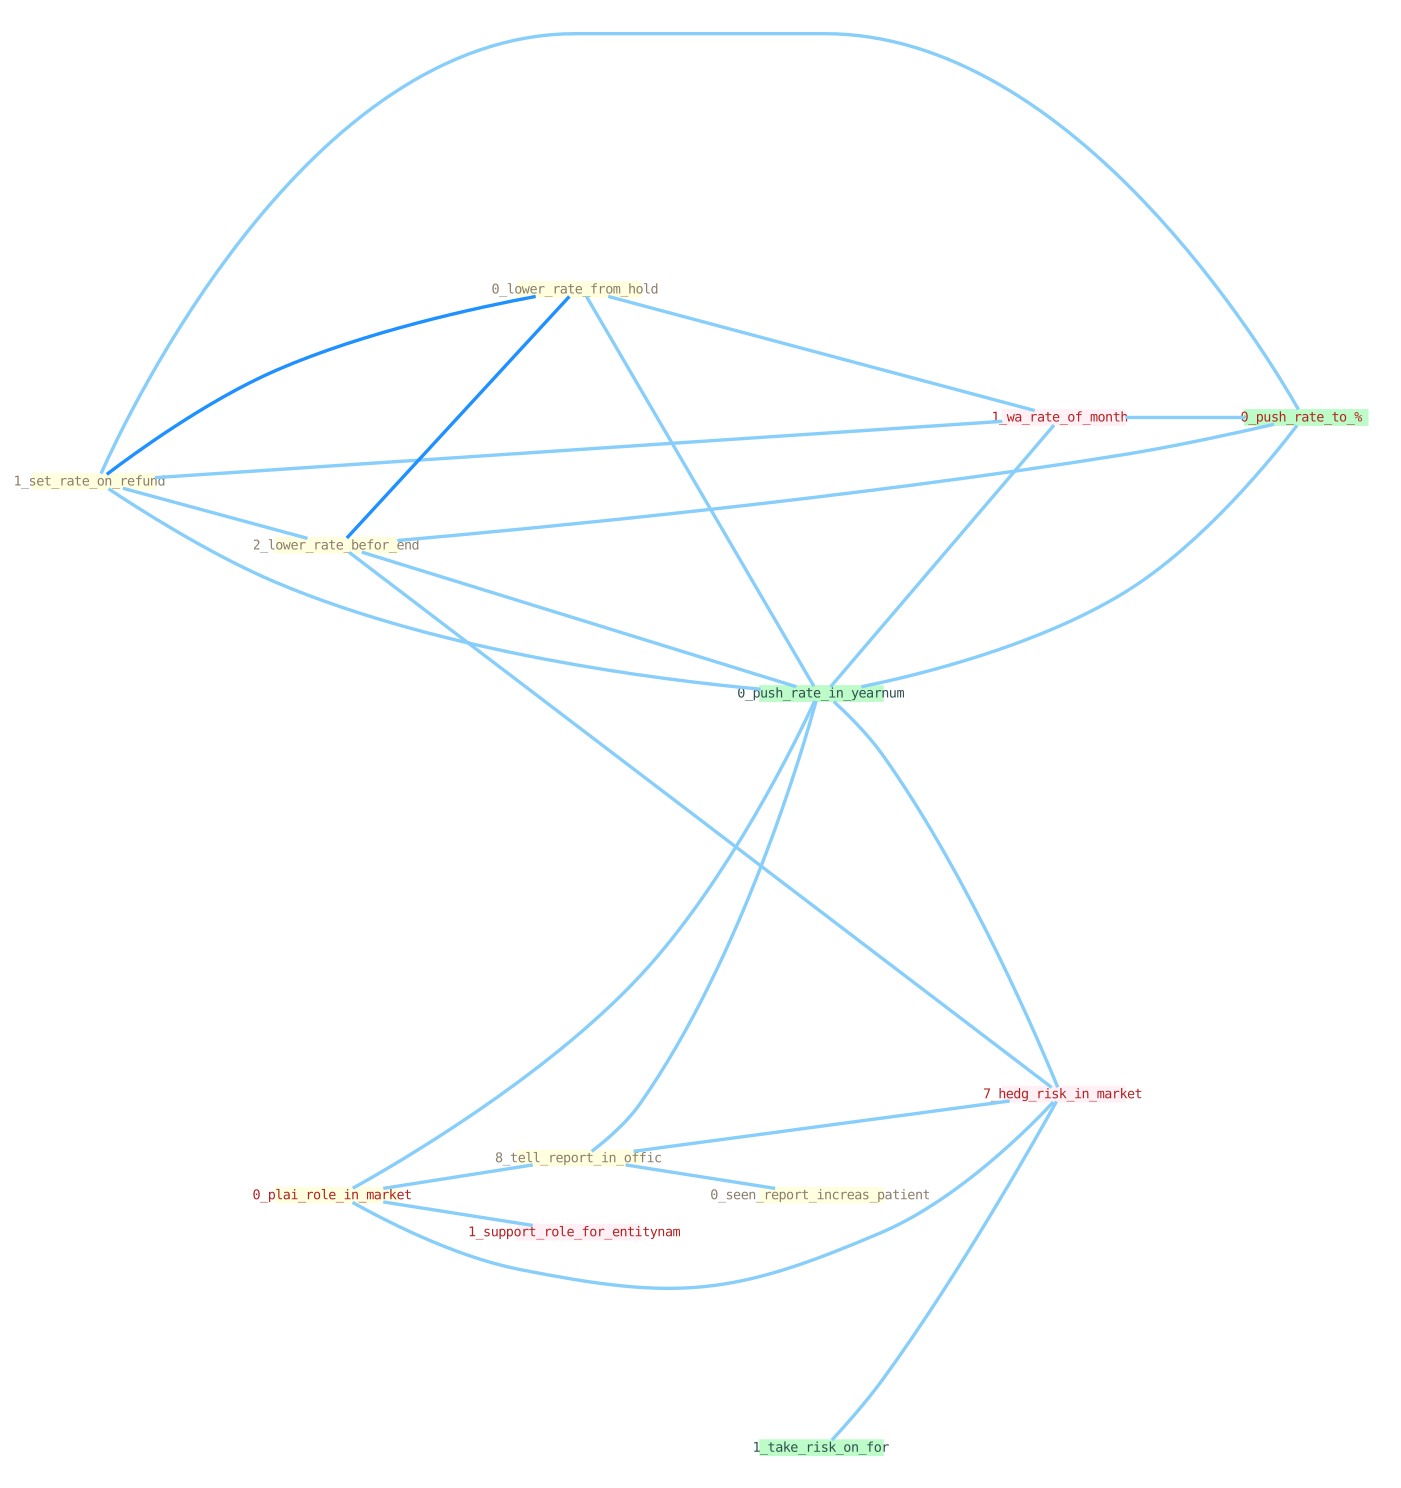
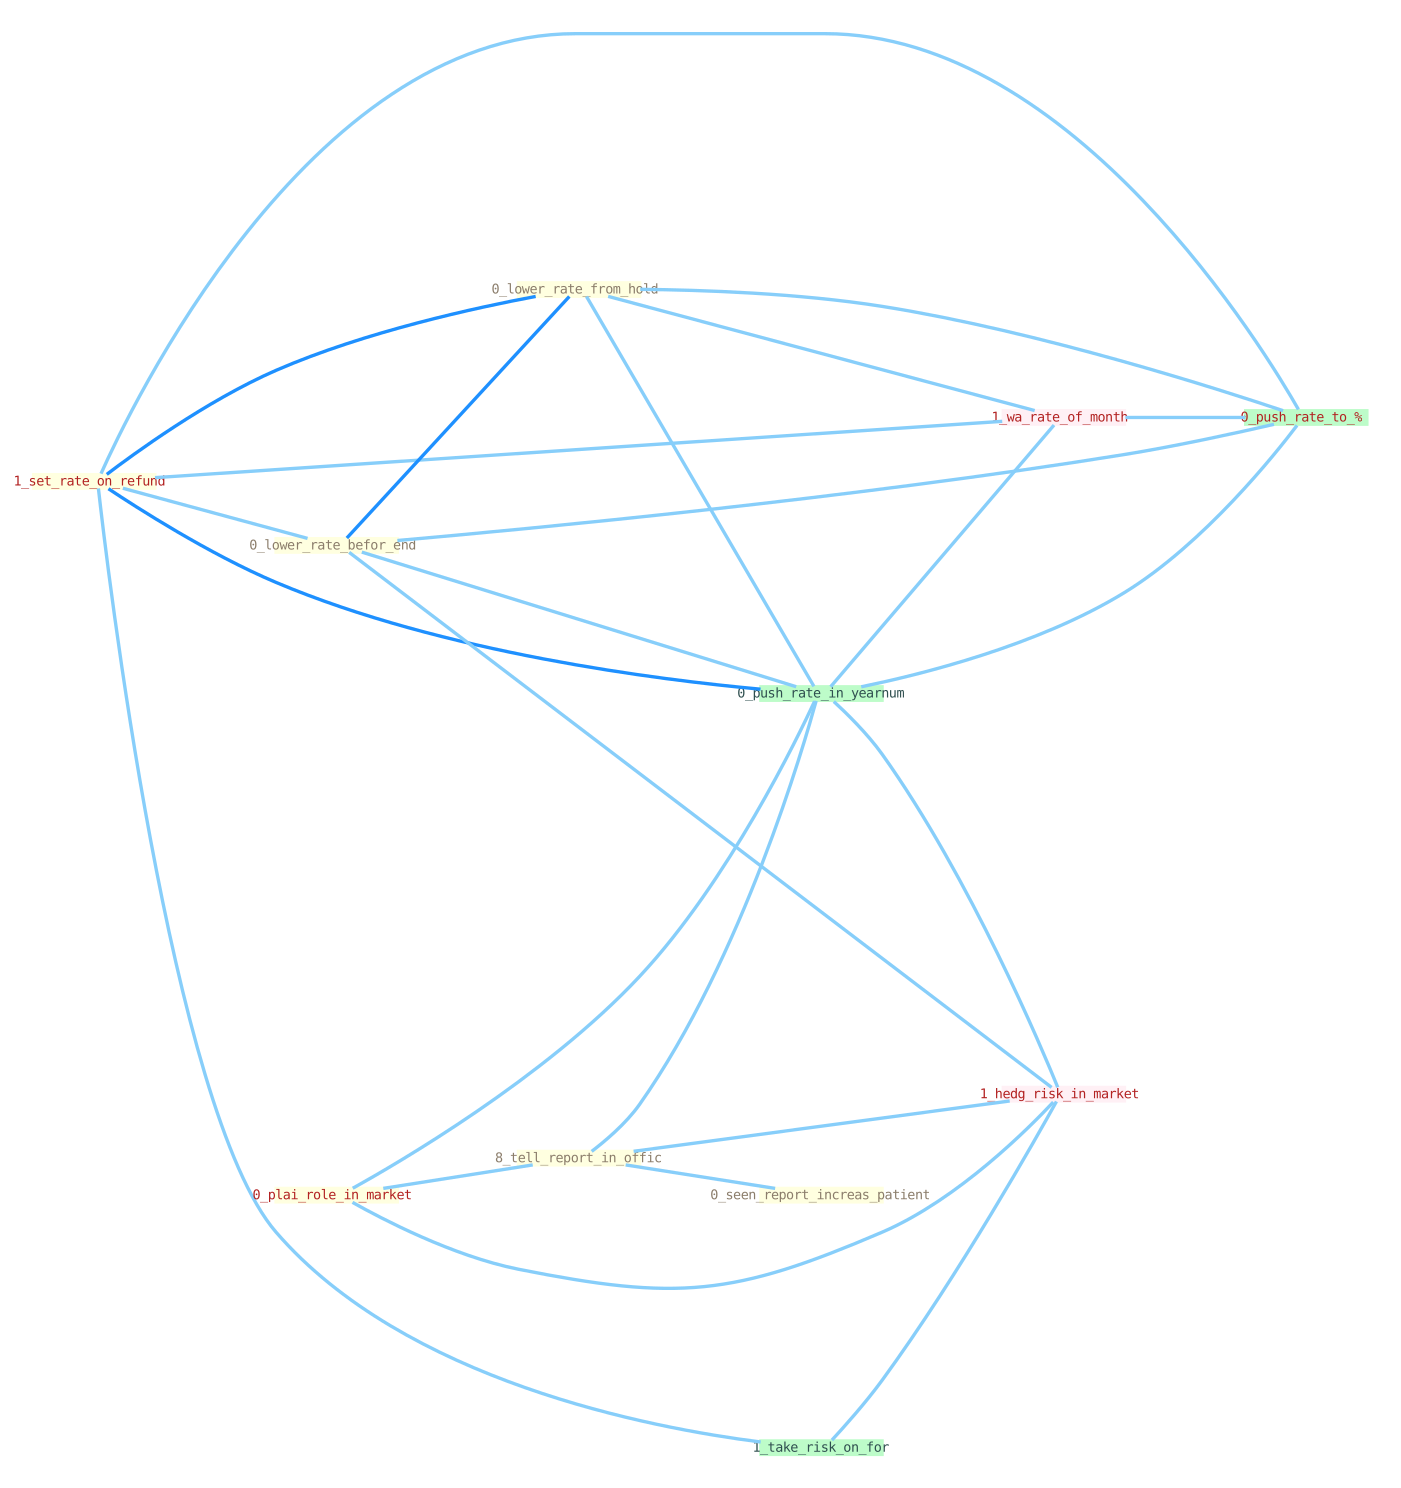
edge "0_lower_rate_from_hold" -- "0_push_rate_to_%": added
node "1_set_rate_on_refund": fontcolor #8b7d6b -> #b22222
node "2_lower_rate_befor_end": label "2_lower_rate_befor_end" -> "0_lower_rate_befor_end"
edge "1_set_rate_on_refund" -- "0_push_rate_in_yearnum": color #87cefa -> #1e90ff
node "7_hedg_risk_in_market": label "7_hedg_risk_in_market" -> "1_hedg_risk_in_market"
edge "1_set_rate_on_refund" -- "1_take_risk_on_for": added
node "1_support_role_for_entitynam": removed
